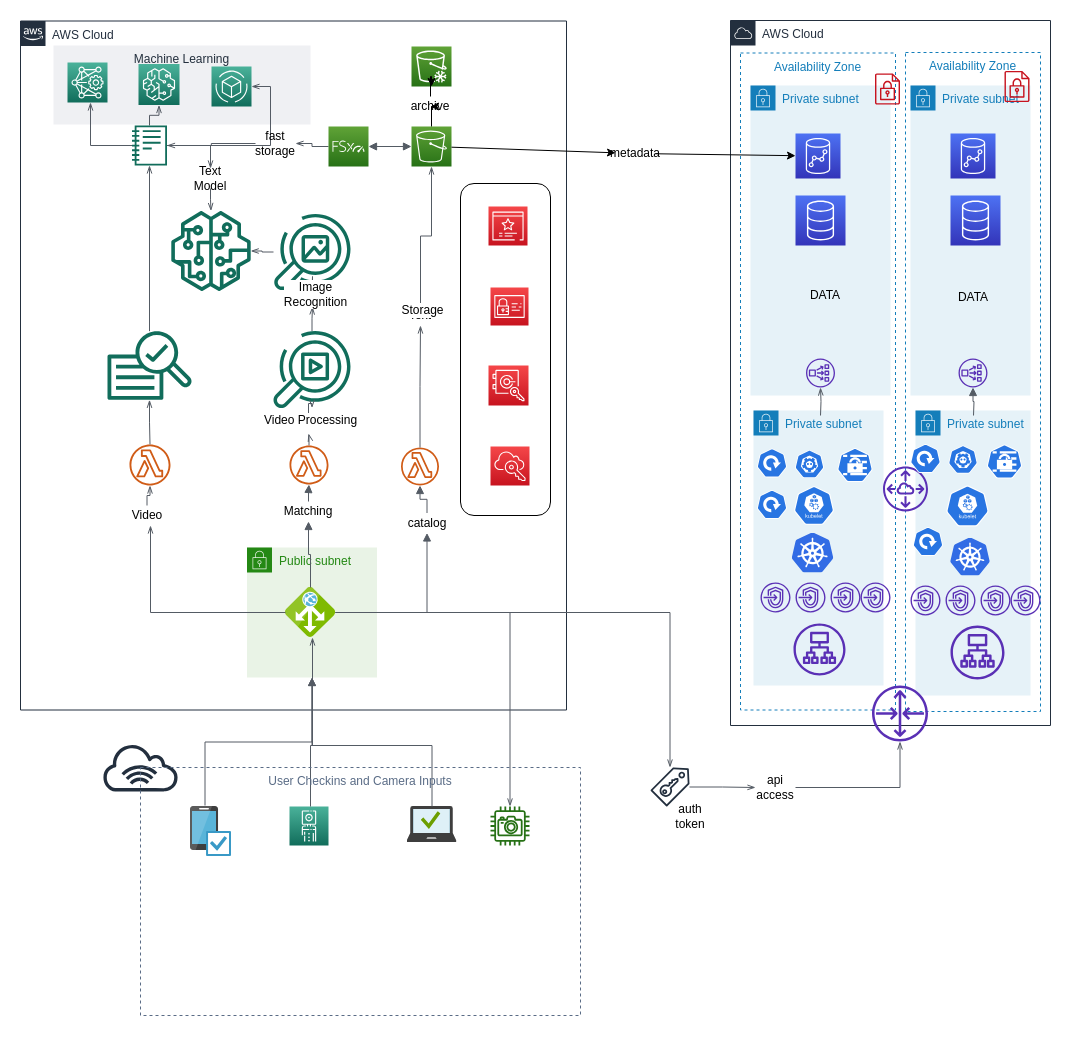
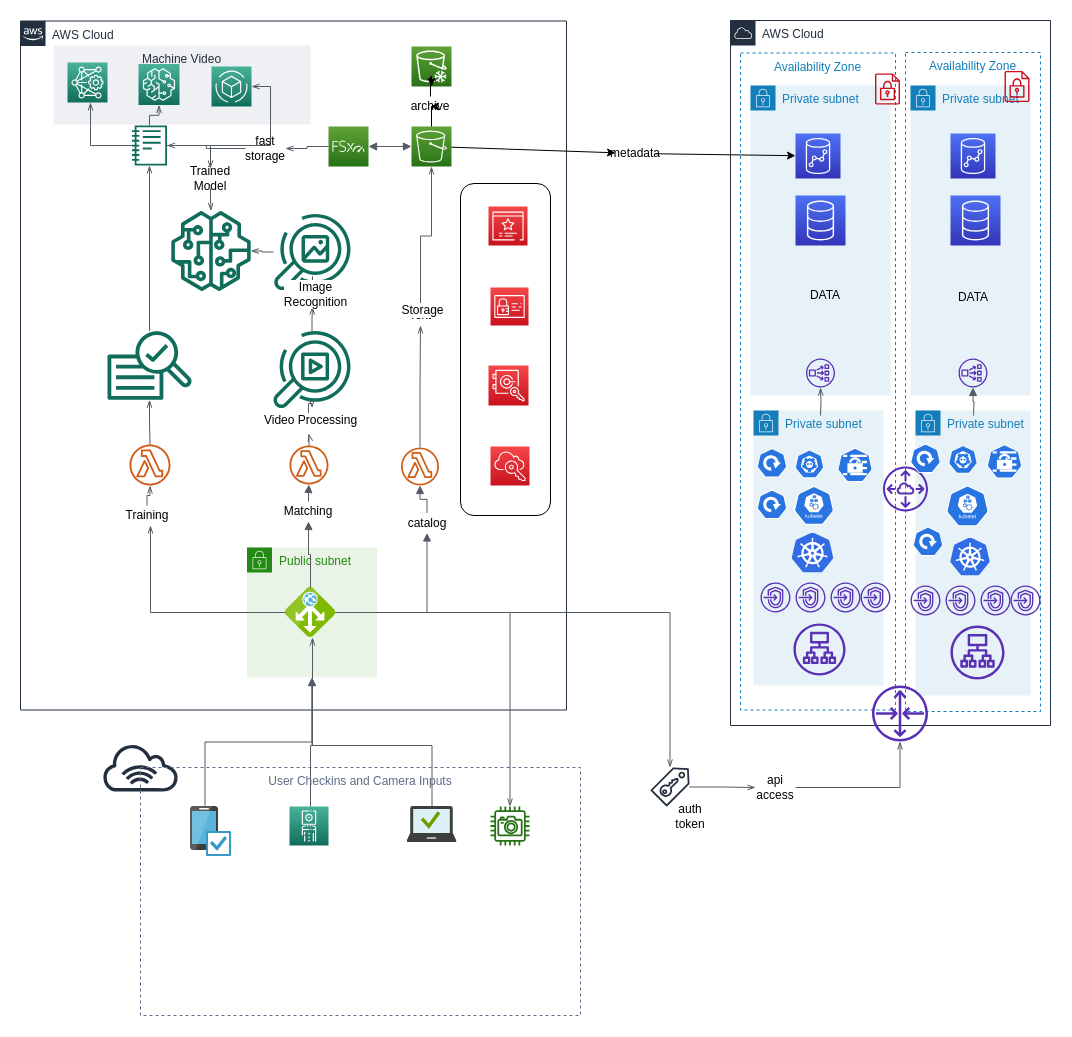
node "Machine Learning": label "Machine Learning" -> "Machine Video"
node "fast storage": moved (276, 144) -> (266, 149)
node "Text Model": label "Text Model" -> "Trained Model"
node "Video": label "Video" -> "Training"
